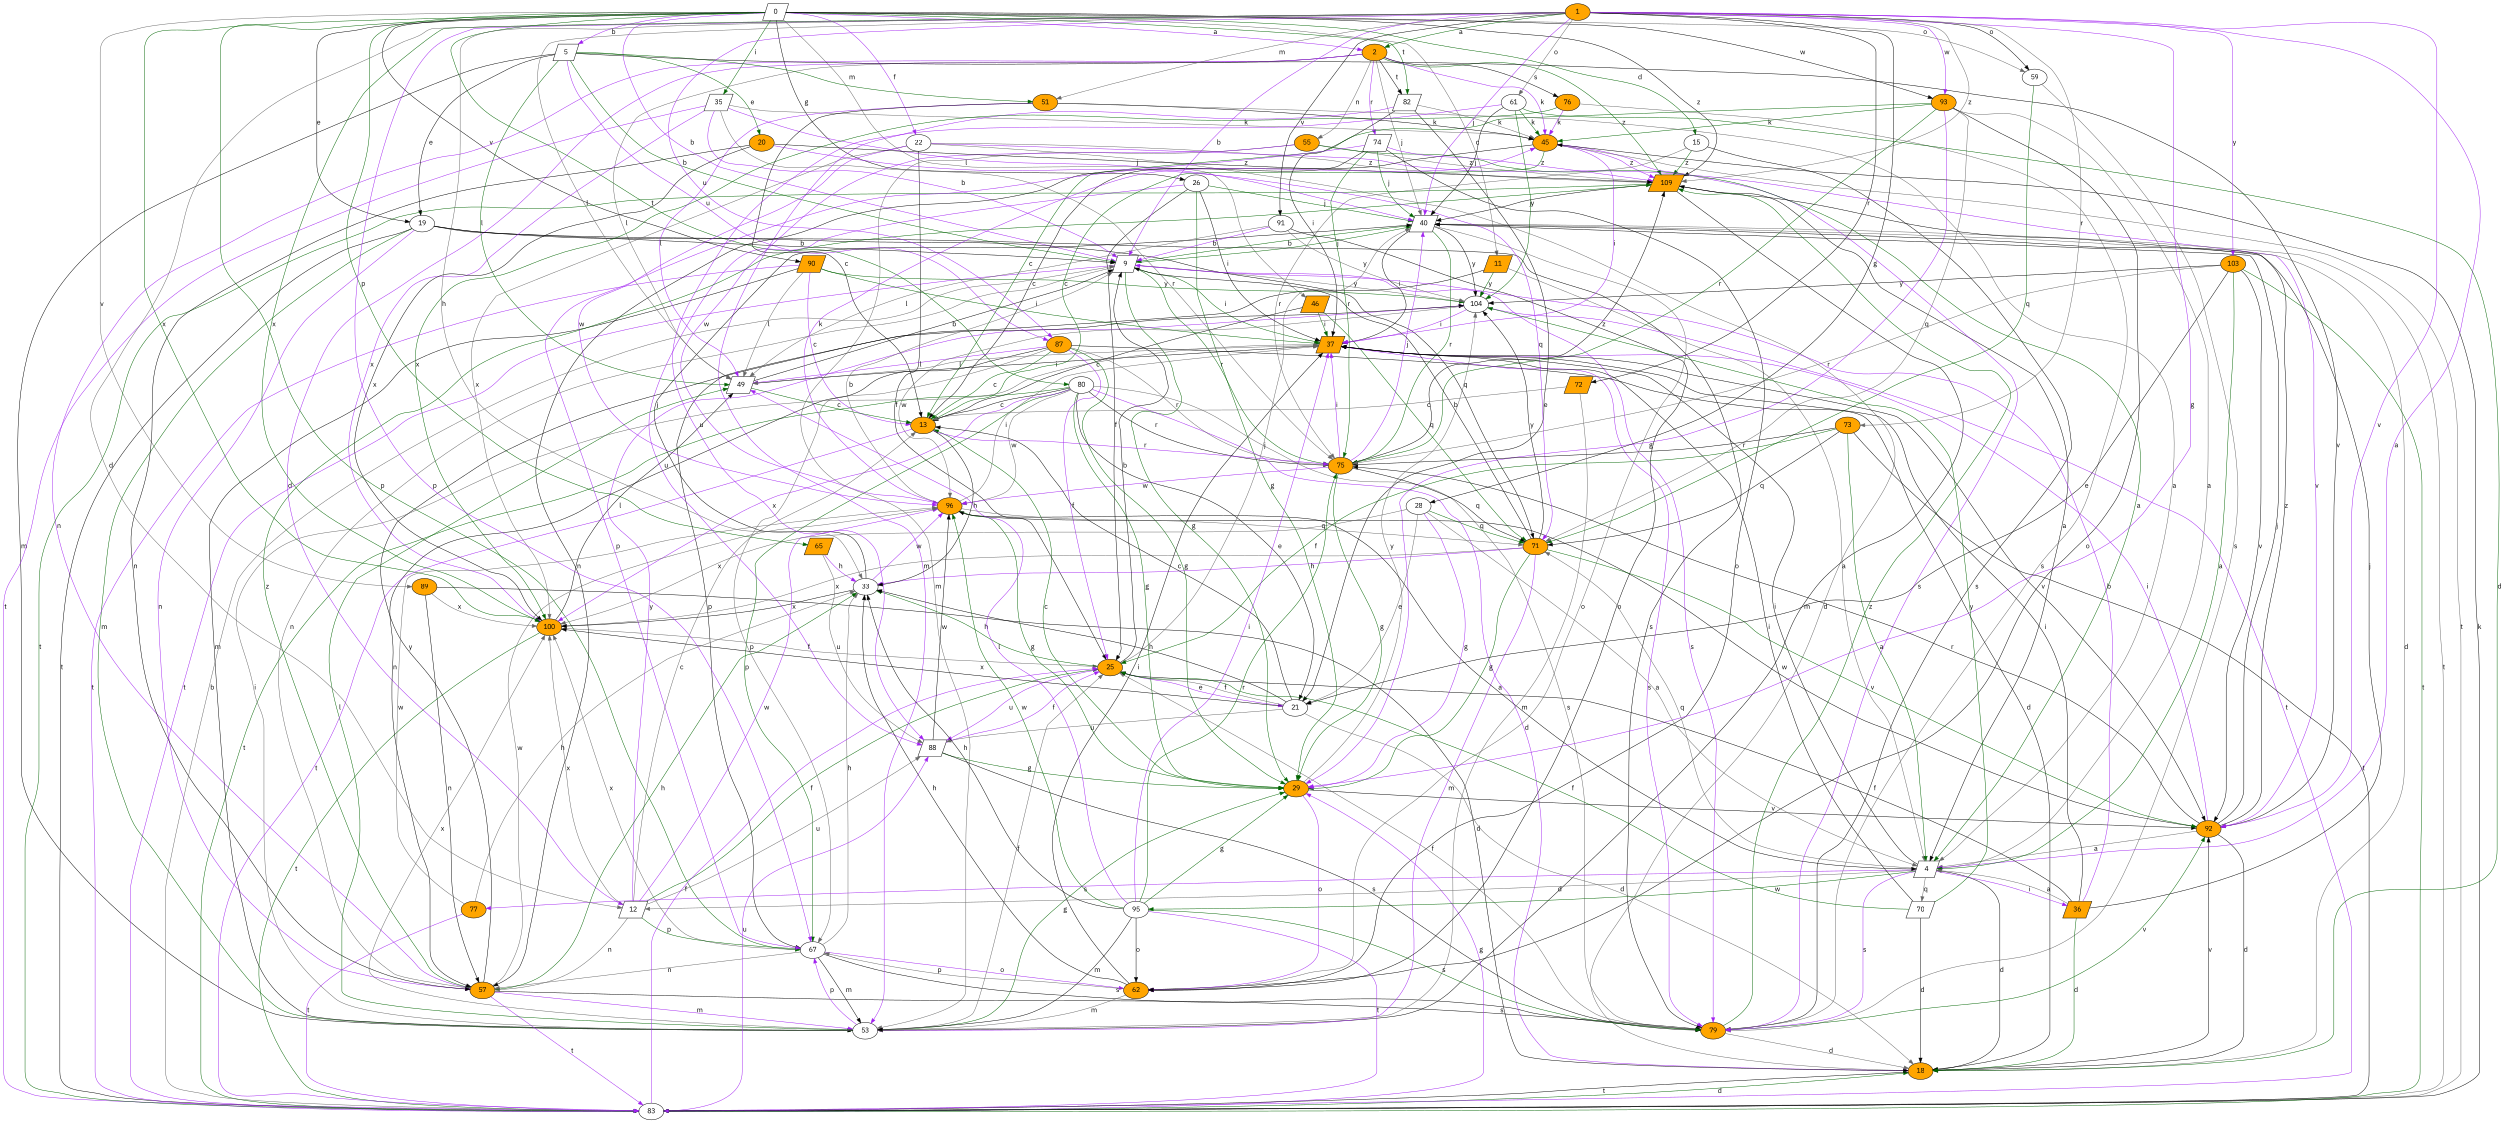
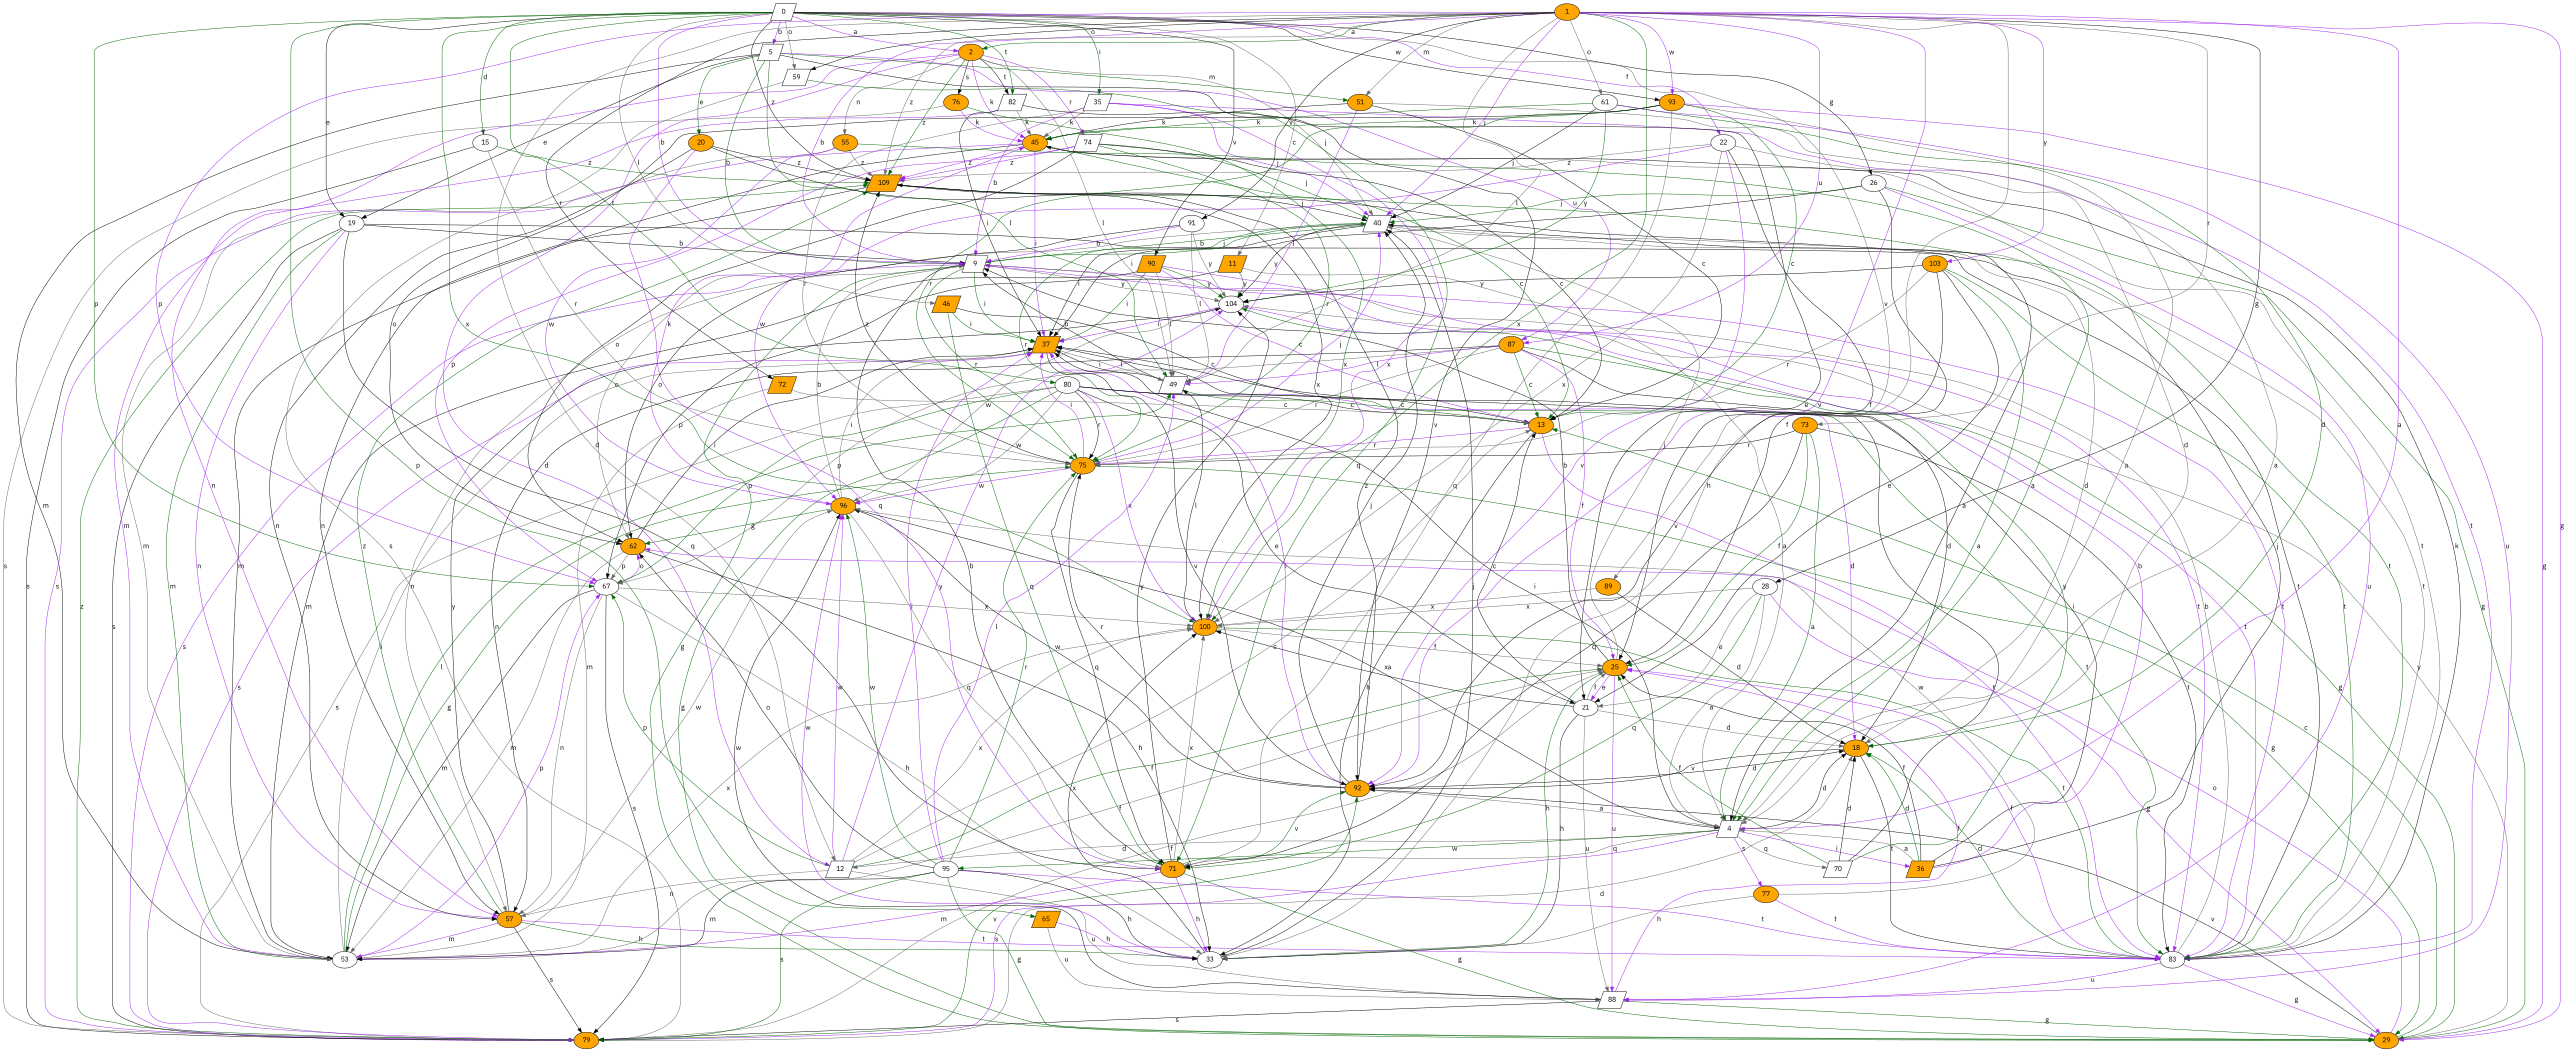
node "59": shape ellipse -> parallelogram
edge "96" -> "29": now "96" -> "62"
edge "89" -> "57": removed, label "n"
edge "53" -> "29": now "53" -> "75"
